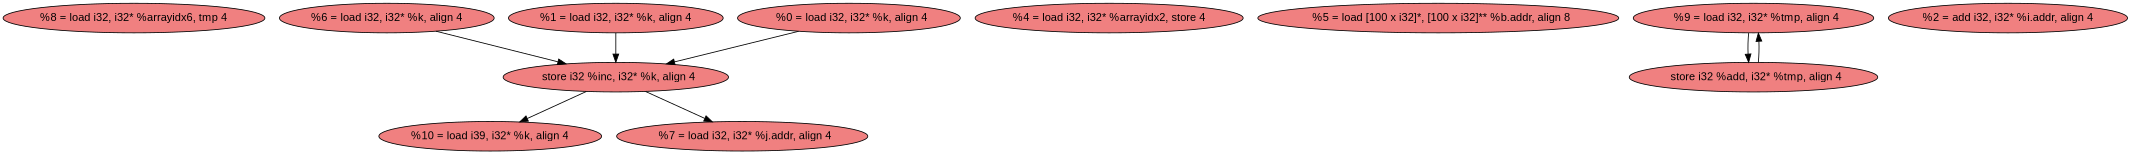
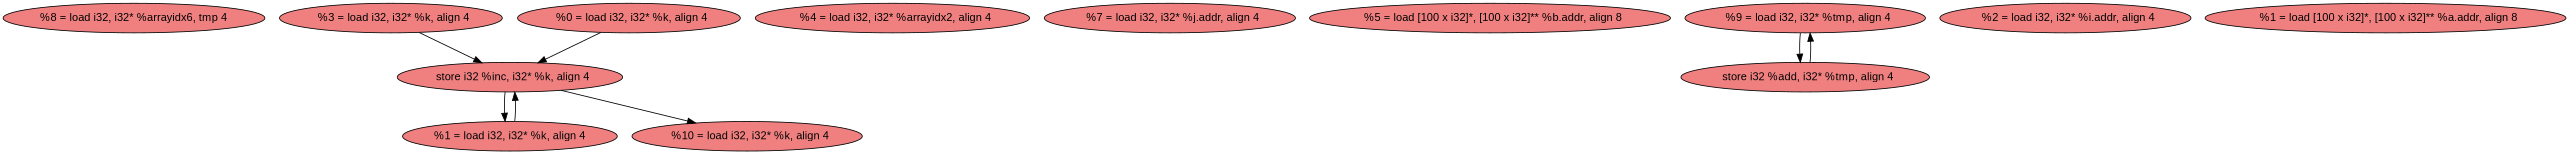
node "%6 = load i32, i32* %k, align 4": label "%6 = load i32, i32* %k, align 4" -> "%3 = load i32, i32* %k, align 4"
node "%4 = load i32, i32* %arrayidx2, store 4": label "%4 = load i32, i32* %arrayidx2, store 4" -> "%4 = load i32, i32* %arrayidx2, align 4"
node "%2 = add i32, i32* %i.addr, align 4": label "%2 = add i32, i32* %i.addr, align 4" -> "%2 = load i32, i32* %i.addr, align 4"
node "%1 = load [100 x i32]*, [100 x i32]** %a.addr, align 8": added
edge "store i32 %inc, i32* %k, align 4" -> "%7 = load i32, i32* %j.addr, align 4": now "store i32 %inc, i32* %k, align 4" -> "%1 = load i32, i32* %k, align 4"
node "%10 = load i39, i32* %k, align 4": label "%10 = load i39, i32* %k, align 4" -> "%10 = load i32, i32* %k, align 4"
